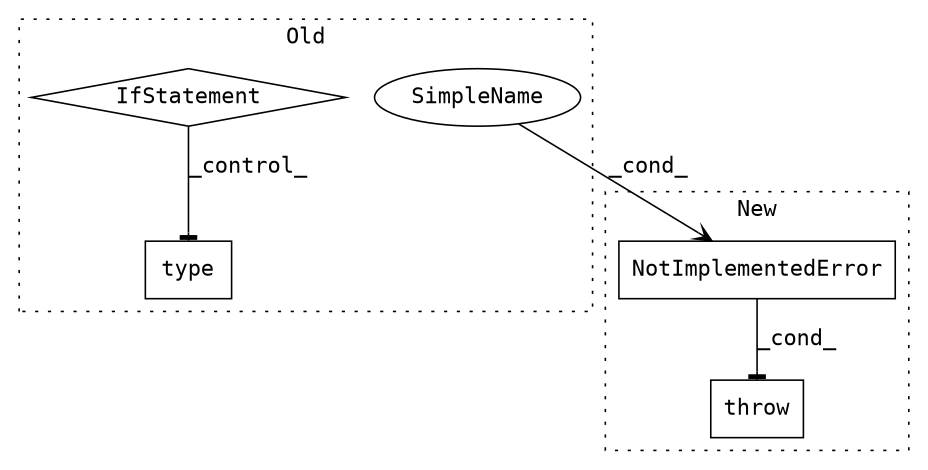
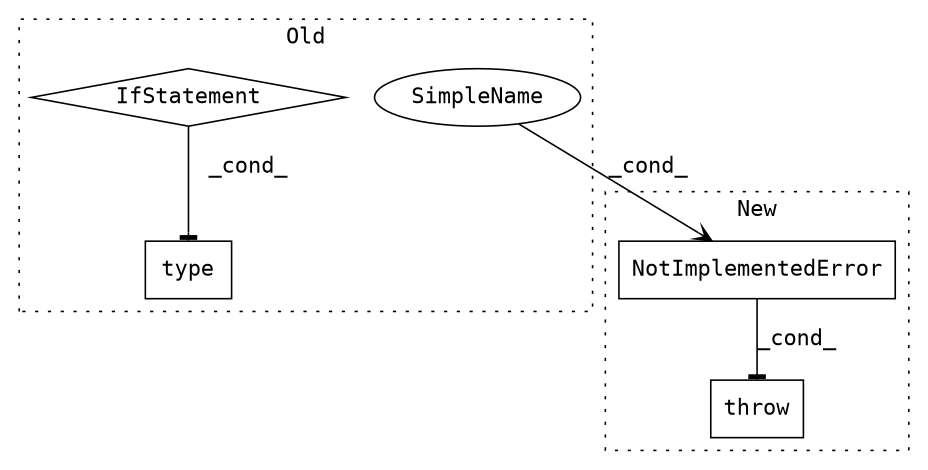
edge "IfStatement" -> "type": label "_control_" -> "_cond_"
